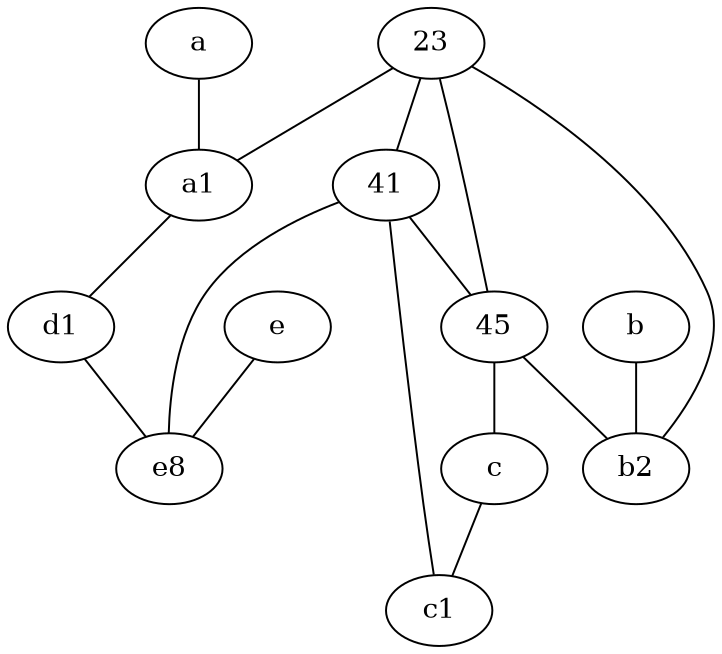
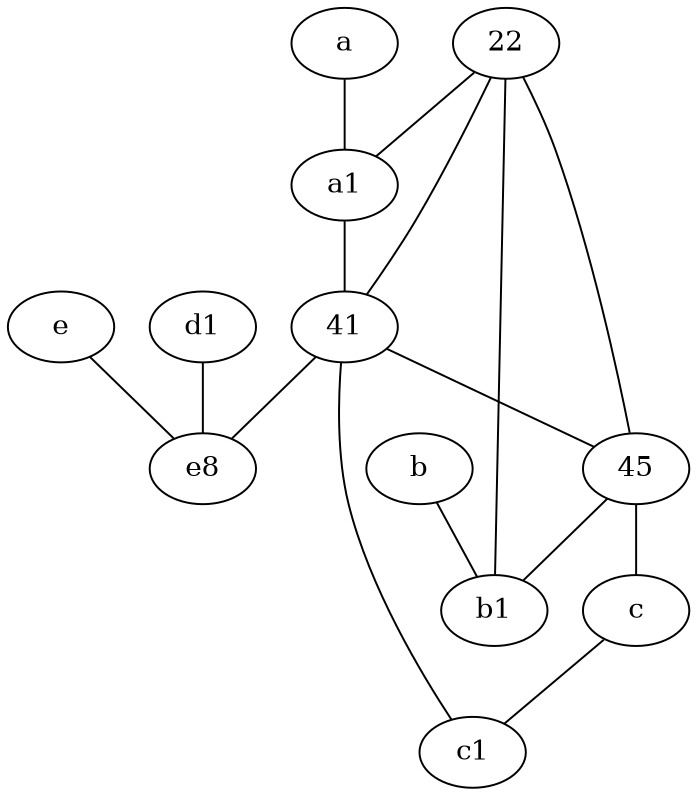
node "23": label "23" -> "22"
edge "a1" -- "d1": now "a1" -- "41"
node "b2": label "b2" -> "b1"
